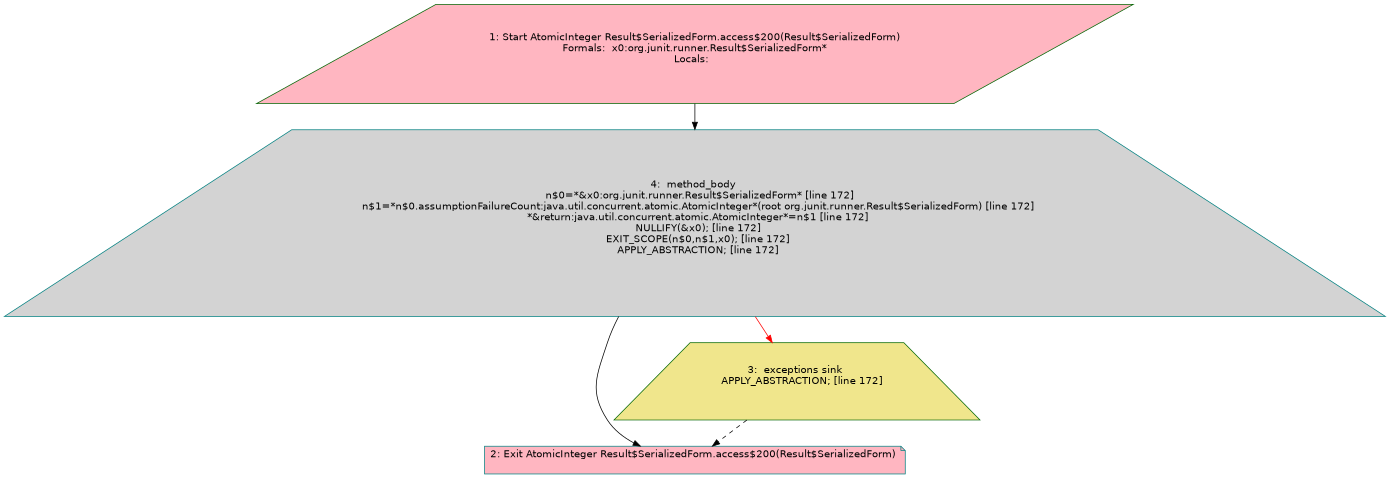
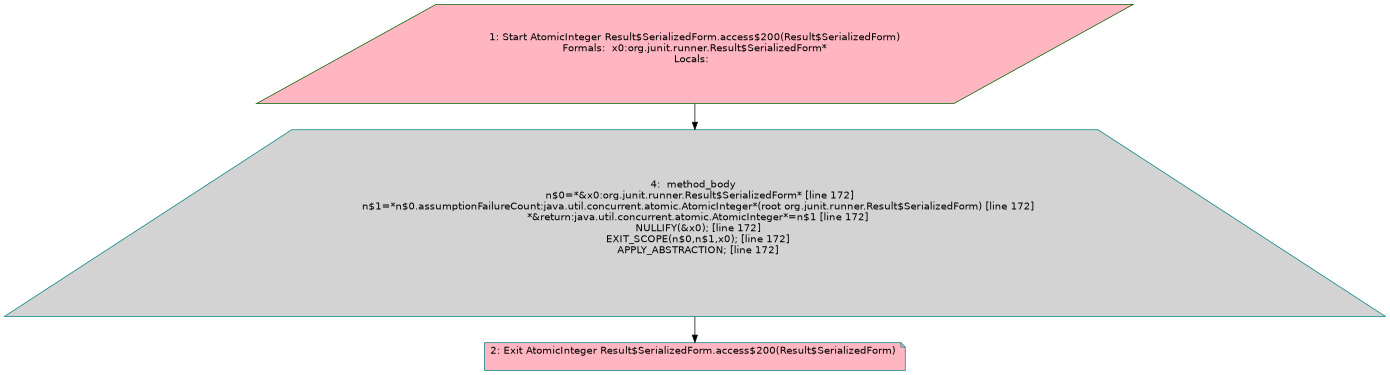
node "3:  exceptions sink APPLY_ABSTRACTION; [line 172]": removed
